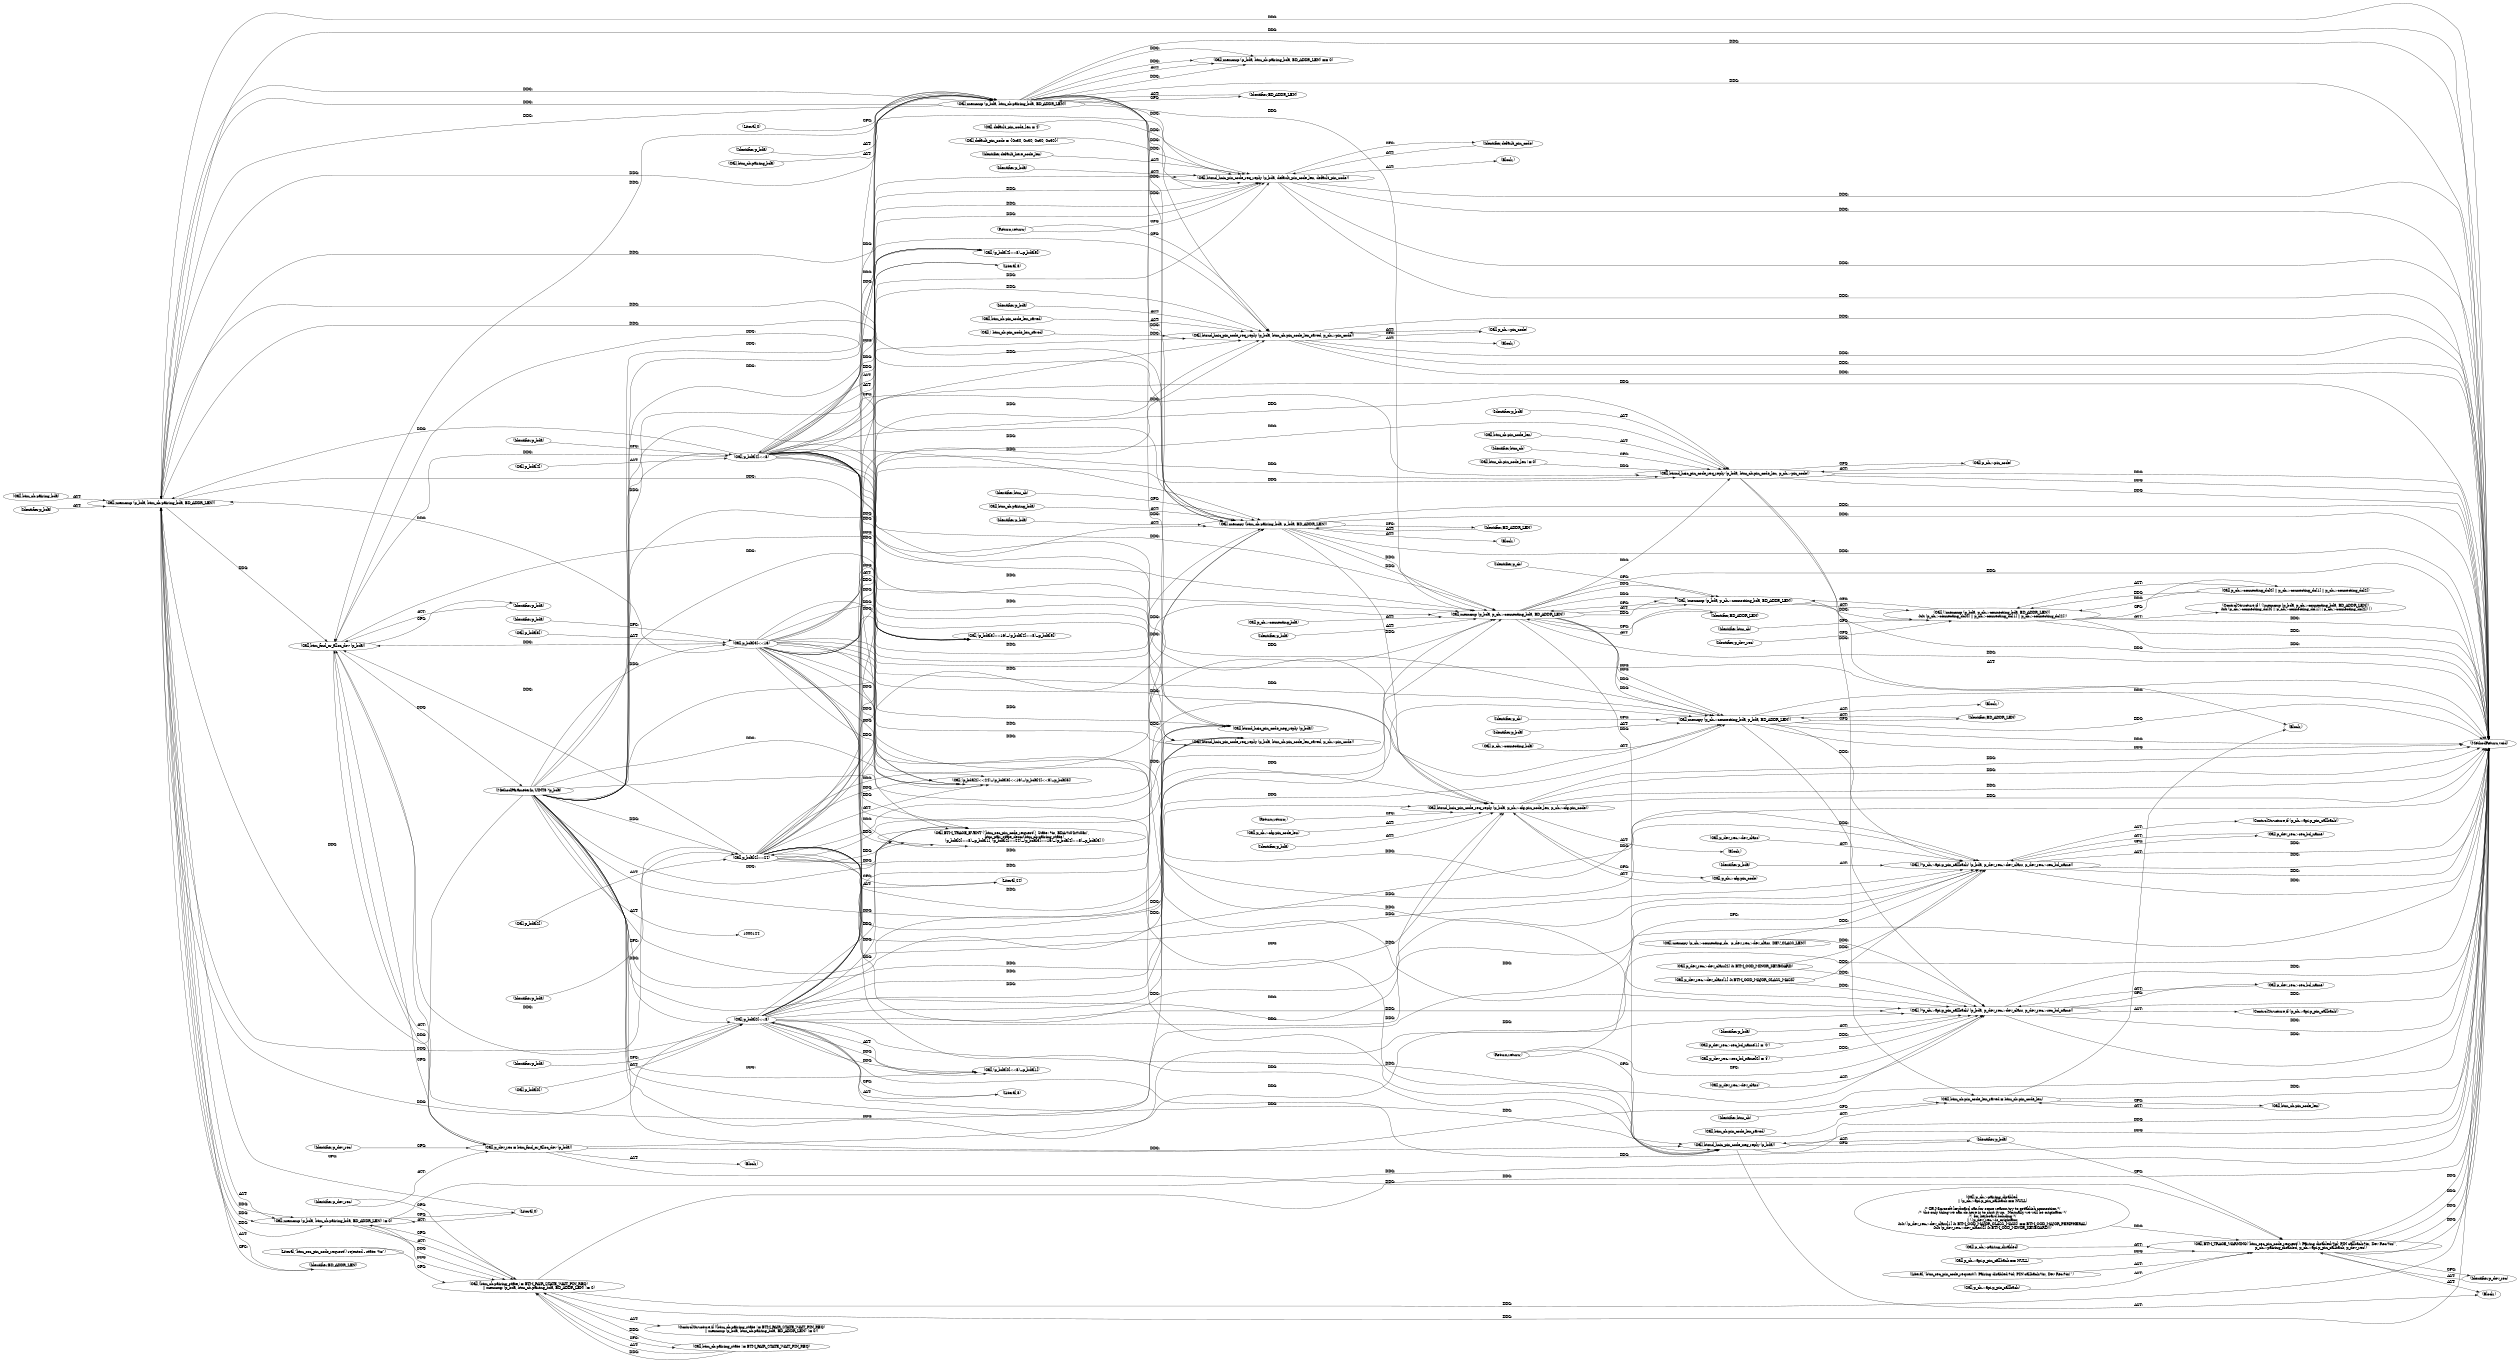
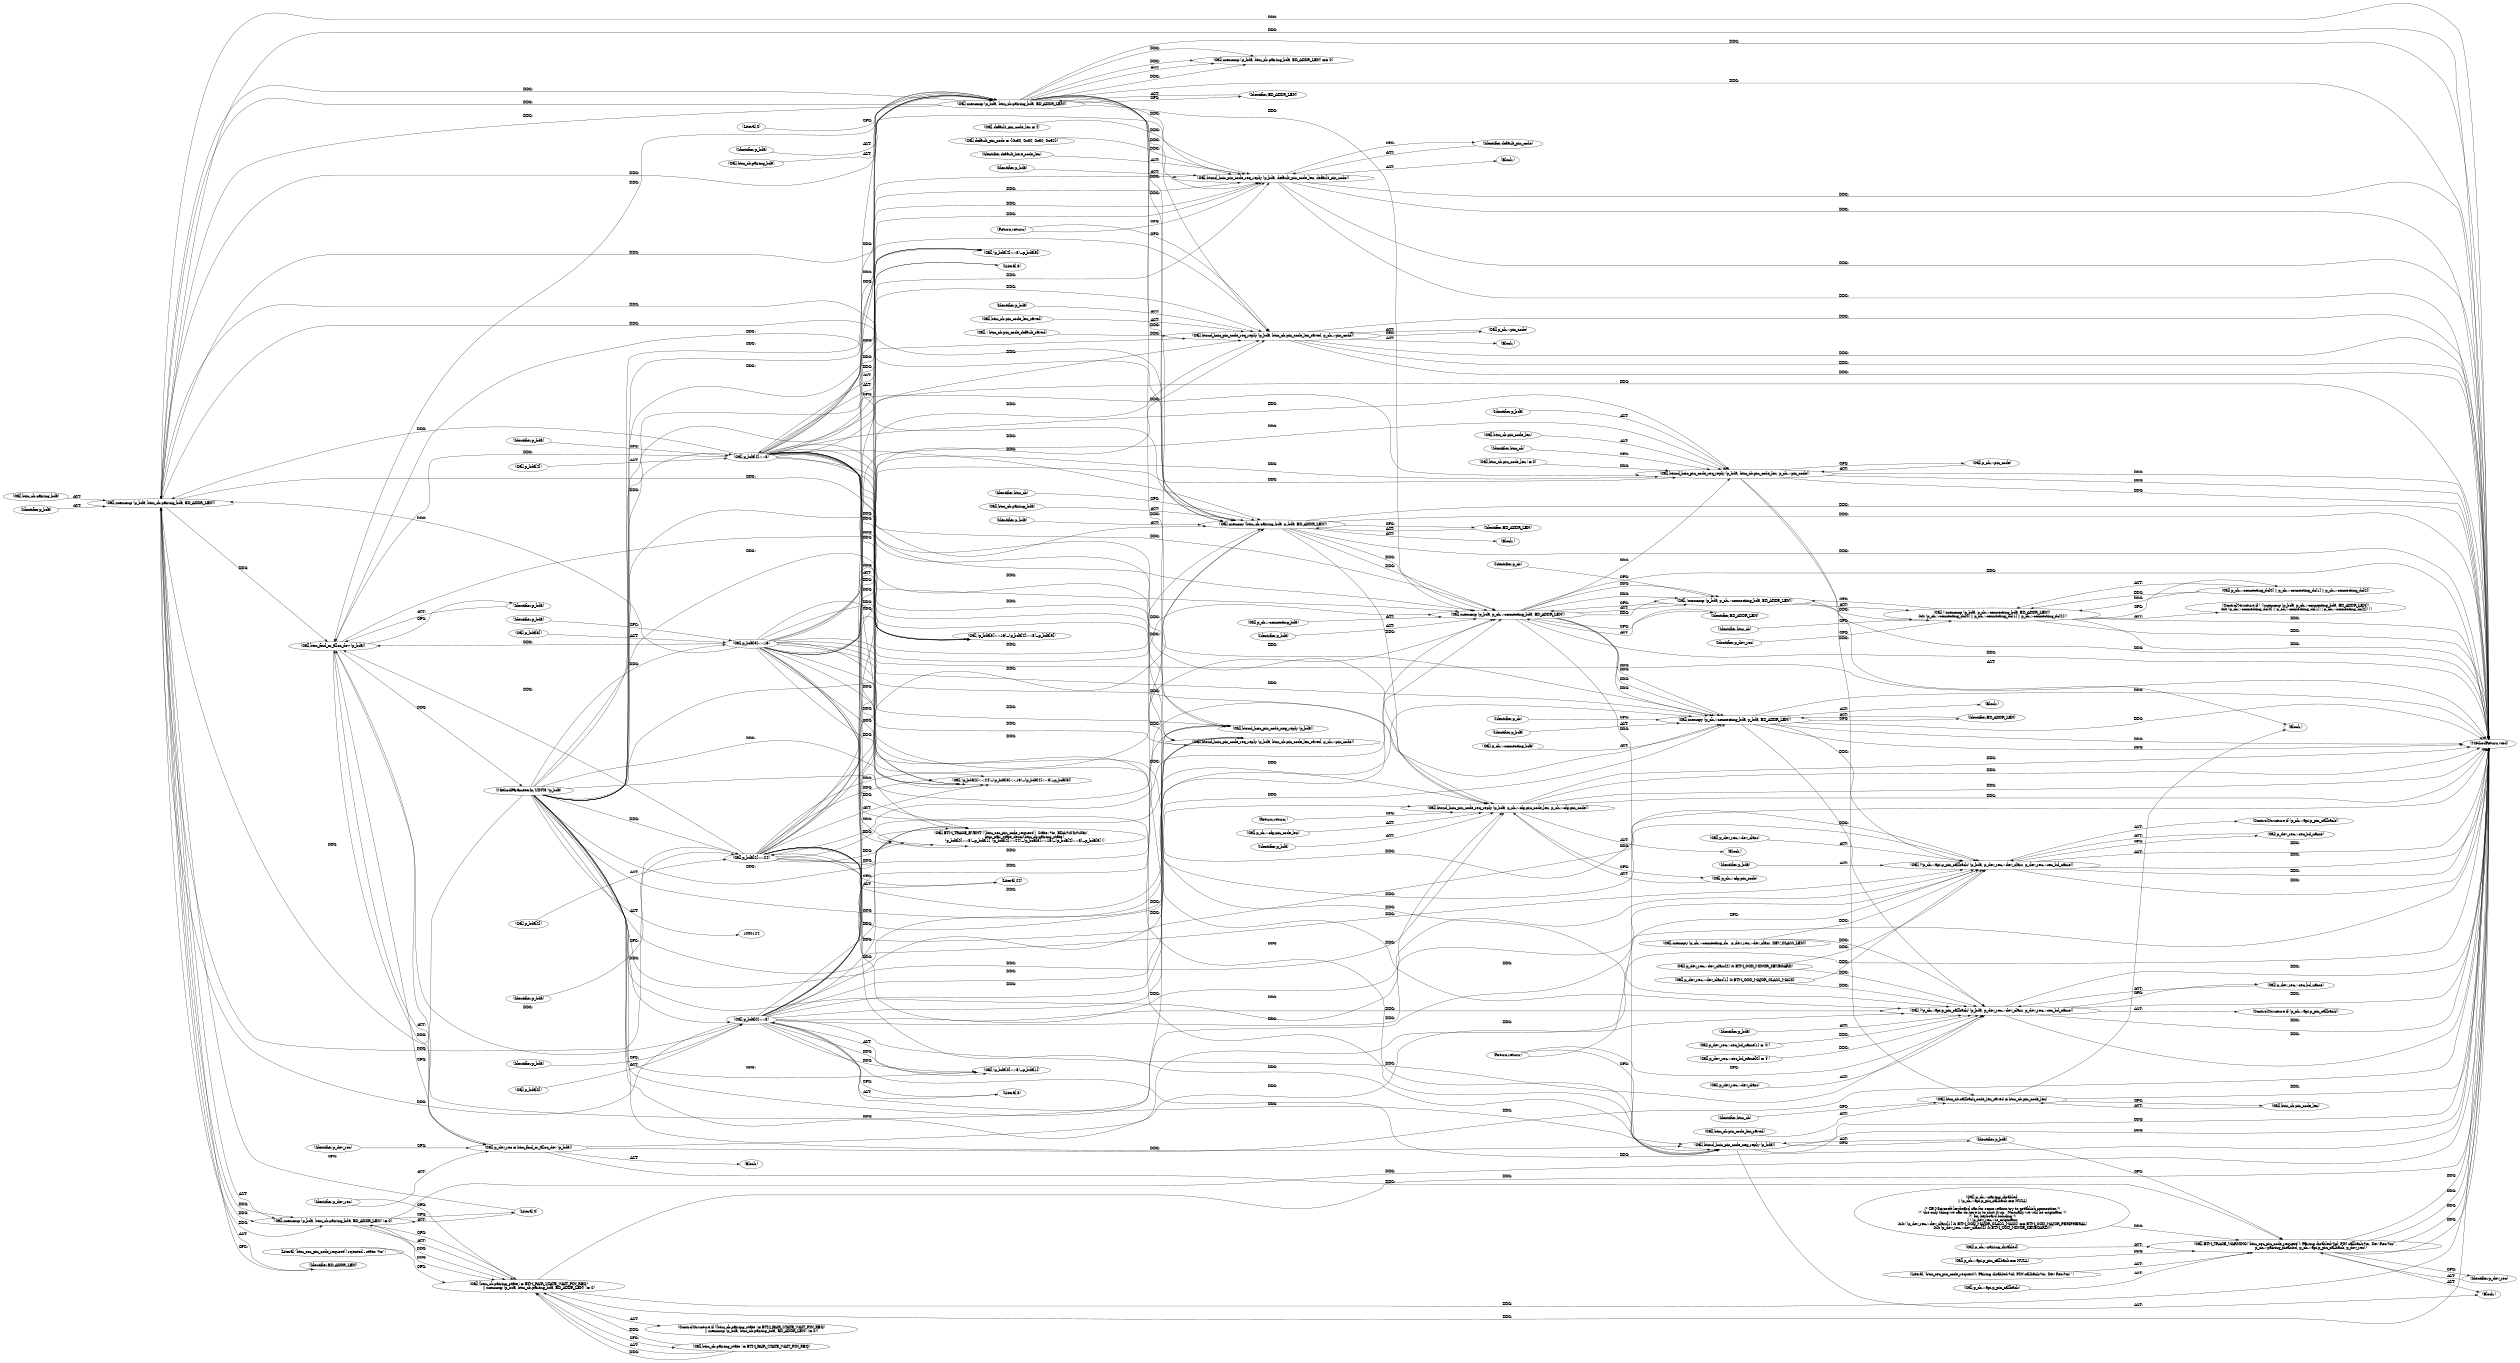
node "(Call,! btm_cb.pin_code_len_saved)": label "(Call,! btm_cb.pin_code_len_saved)" -> "(Call,! btm_cb.pin_code_default_saved)"
node "(Call,btm_cb.pin_code_len_saved = btm_cb.pin_code_len)": label "(Call,btm_cb.pin_code_len_saved = btm_cb.pin_code_len)" -> "(Call,btm_cb.callback_code_len_saved = btm_cb.pin_code_len)"
